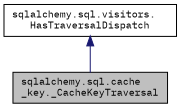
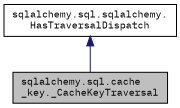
node "sqlalchemy.sql.visitors. HasTraversalDispatch": label "sqlalchemy.sql.visitors. HasTraversalDispatch" -> "sqlalchemy.sql.sqlalchemy. HasTraversalDispatch"
